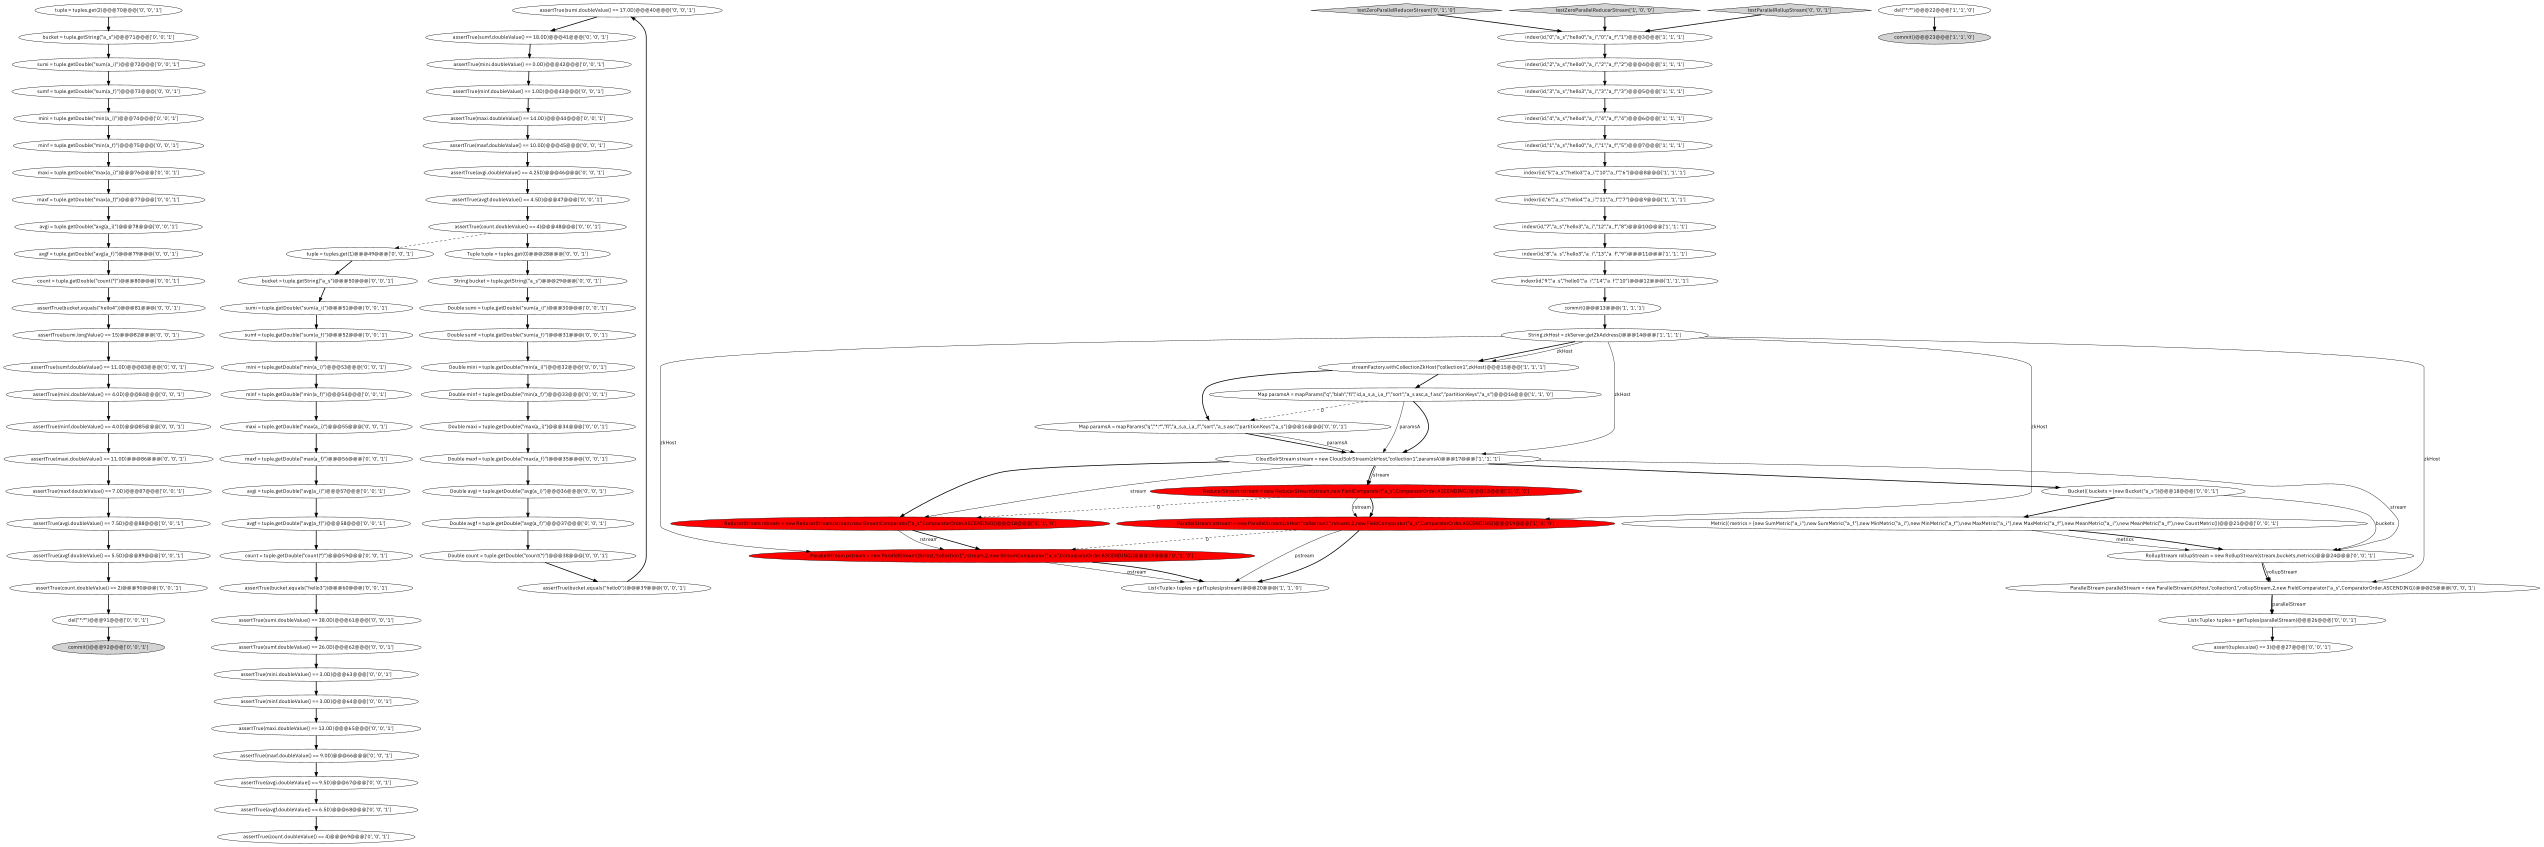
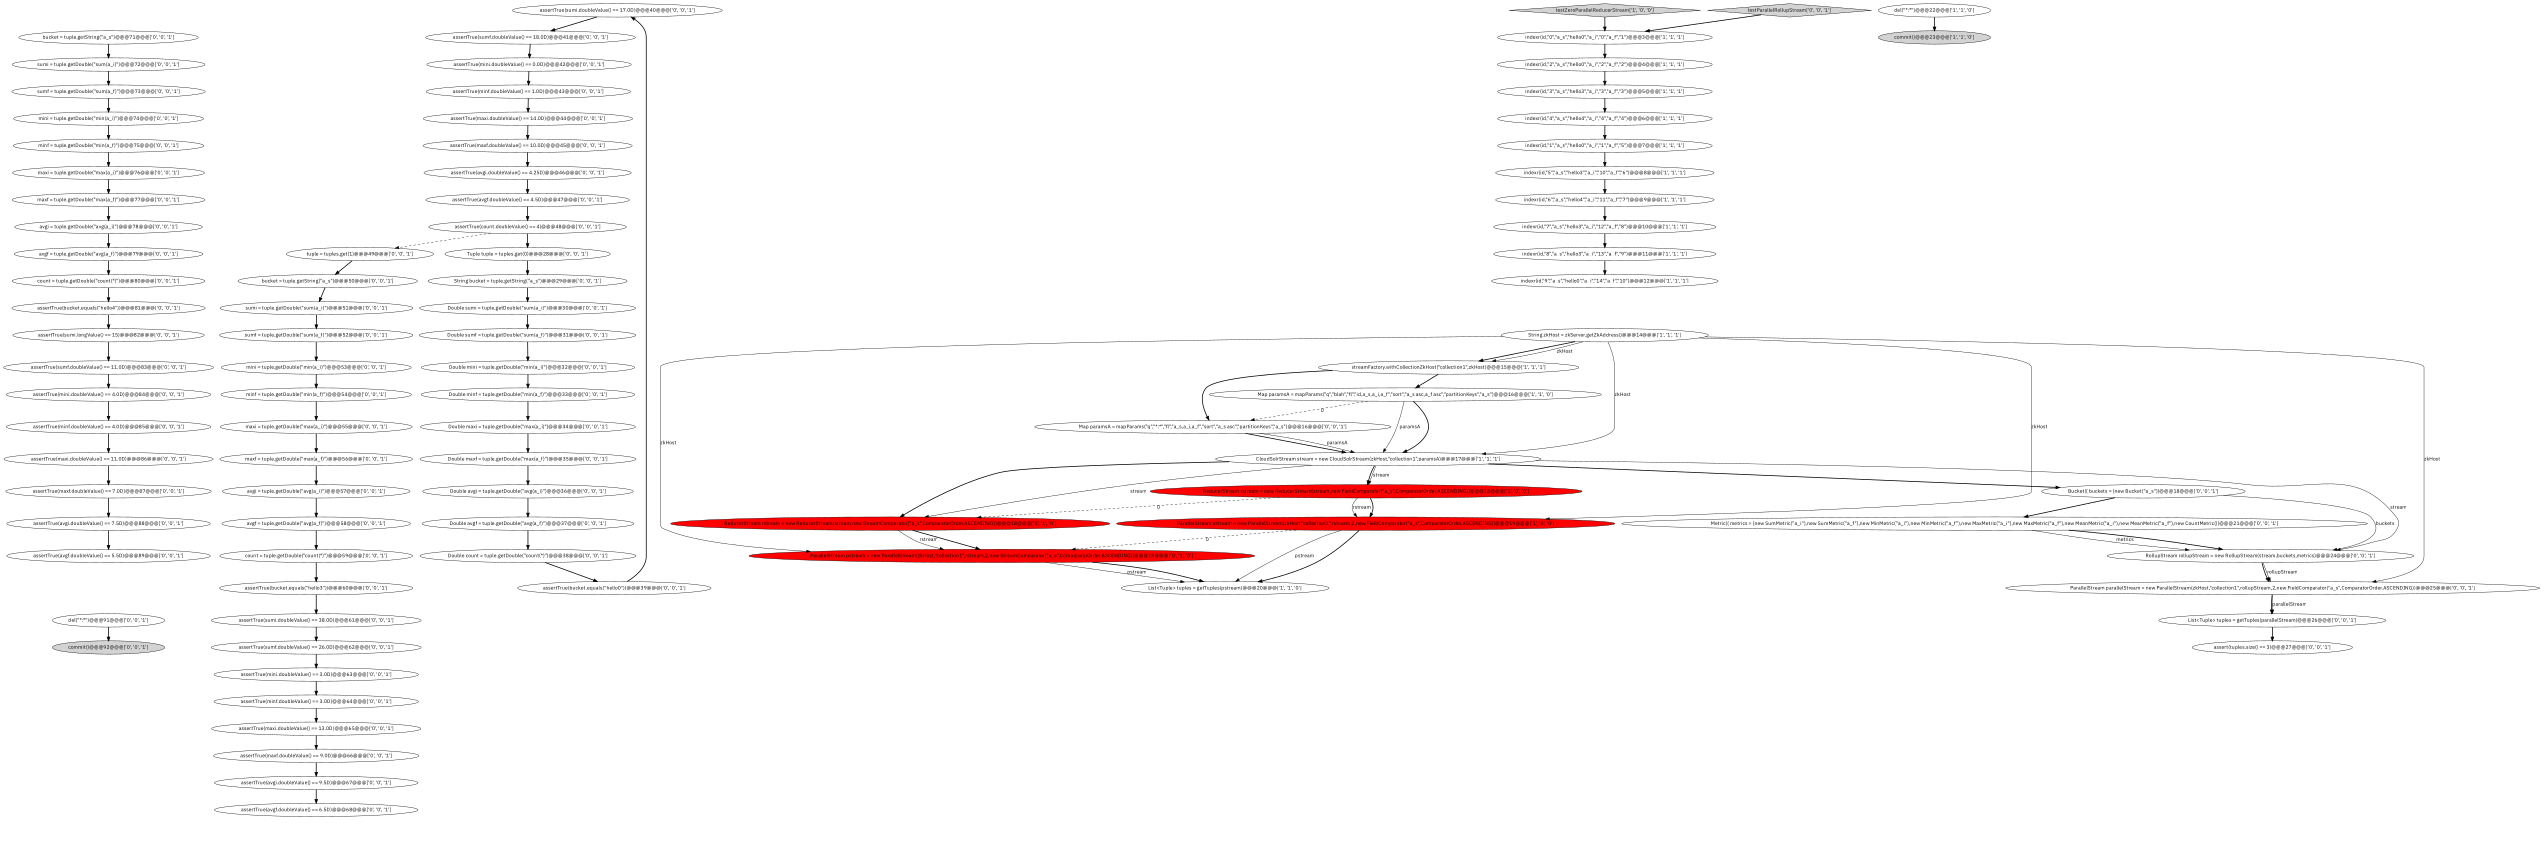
node "tuple = tuples.get(2)@@@70@@@['0', '0', '1']": removed
node "testZeroParallelReducerStream['0', '1', '0']": removed
node "commit()@@@13@@@['1', '1', '1']": removed
node "assertTrue(count.doubleValue() == 2)@@@90@@@['0', '0', '1']": removed
node "assertTrue(count.doubleValue() == 4)@@@69@@@['0', '0', '1']": removed
